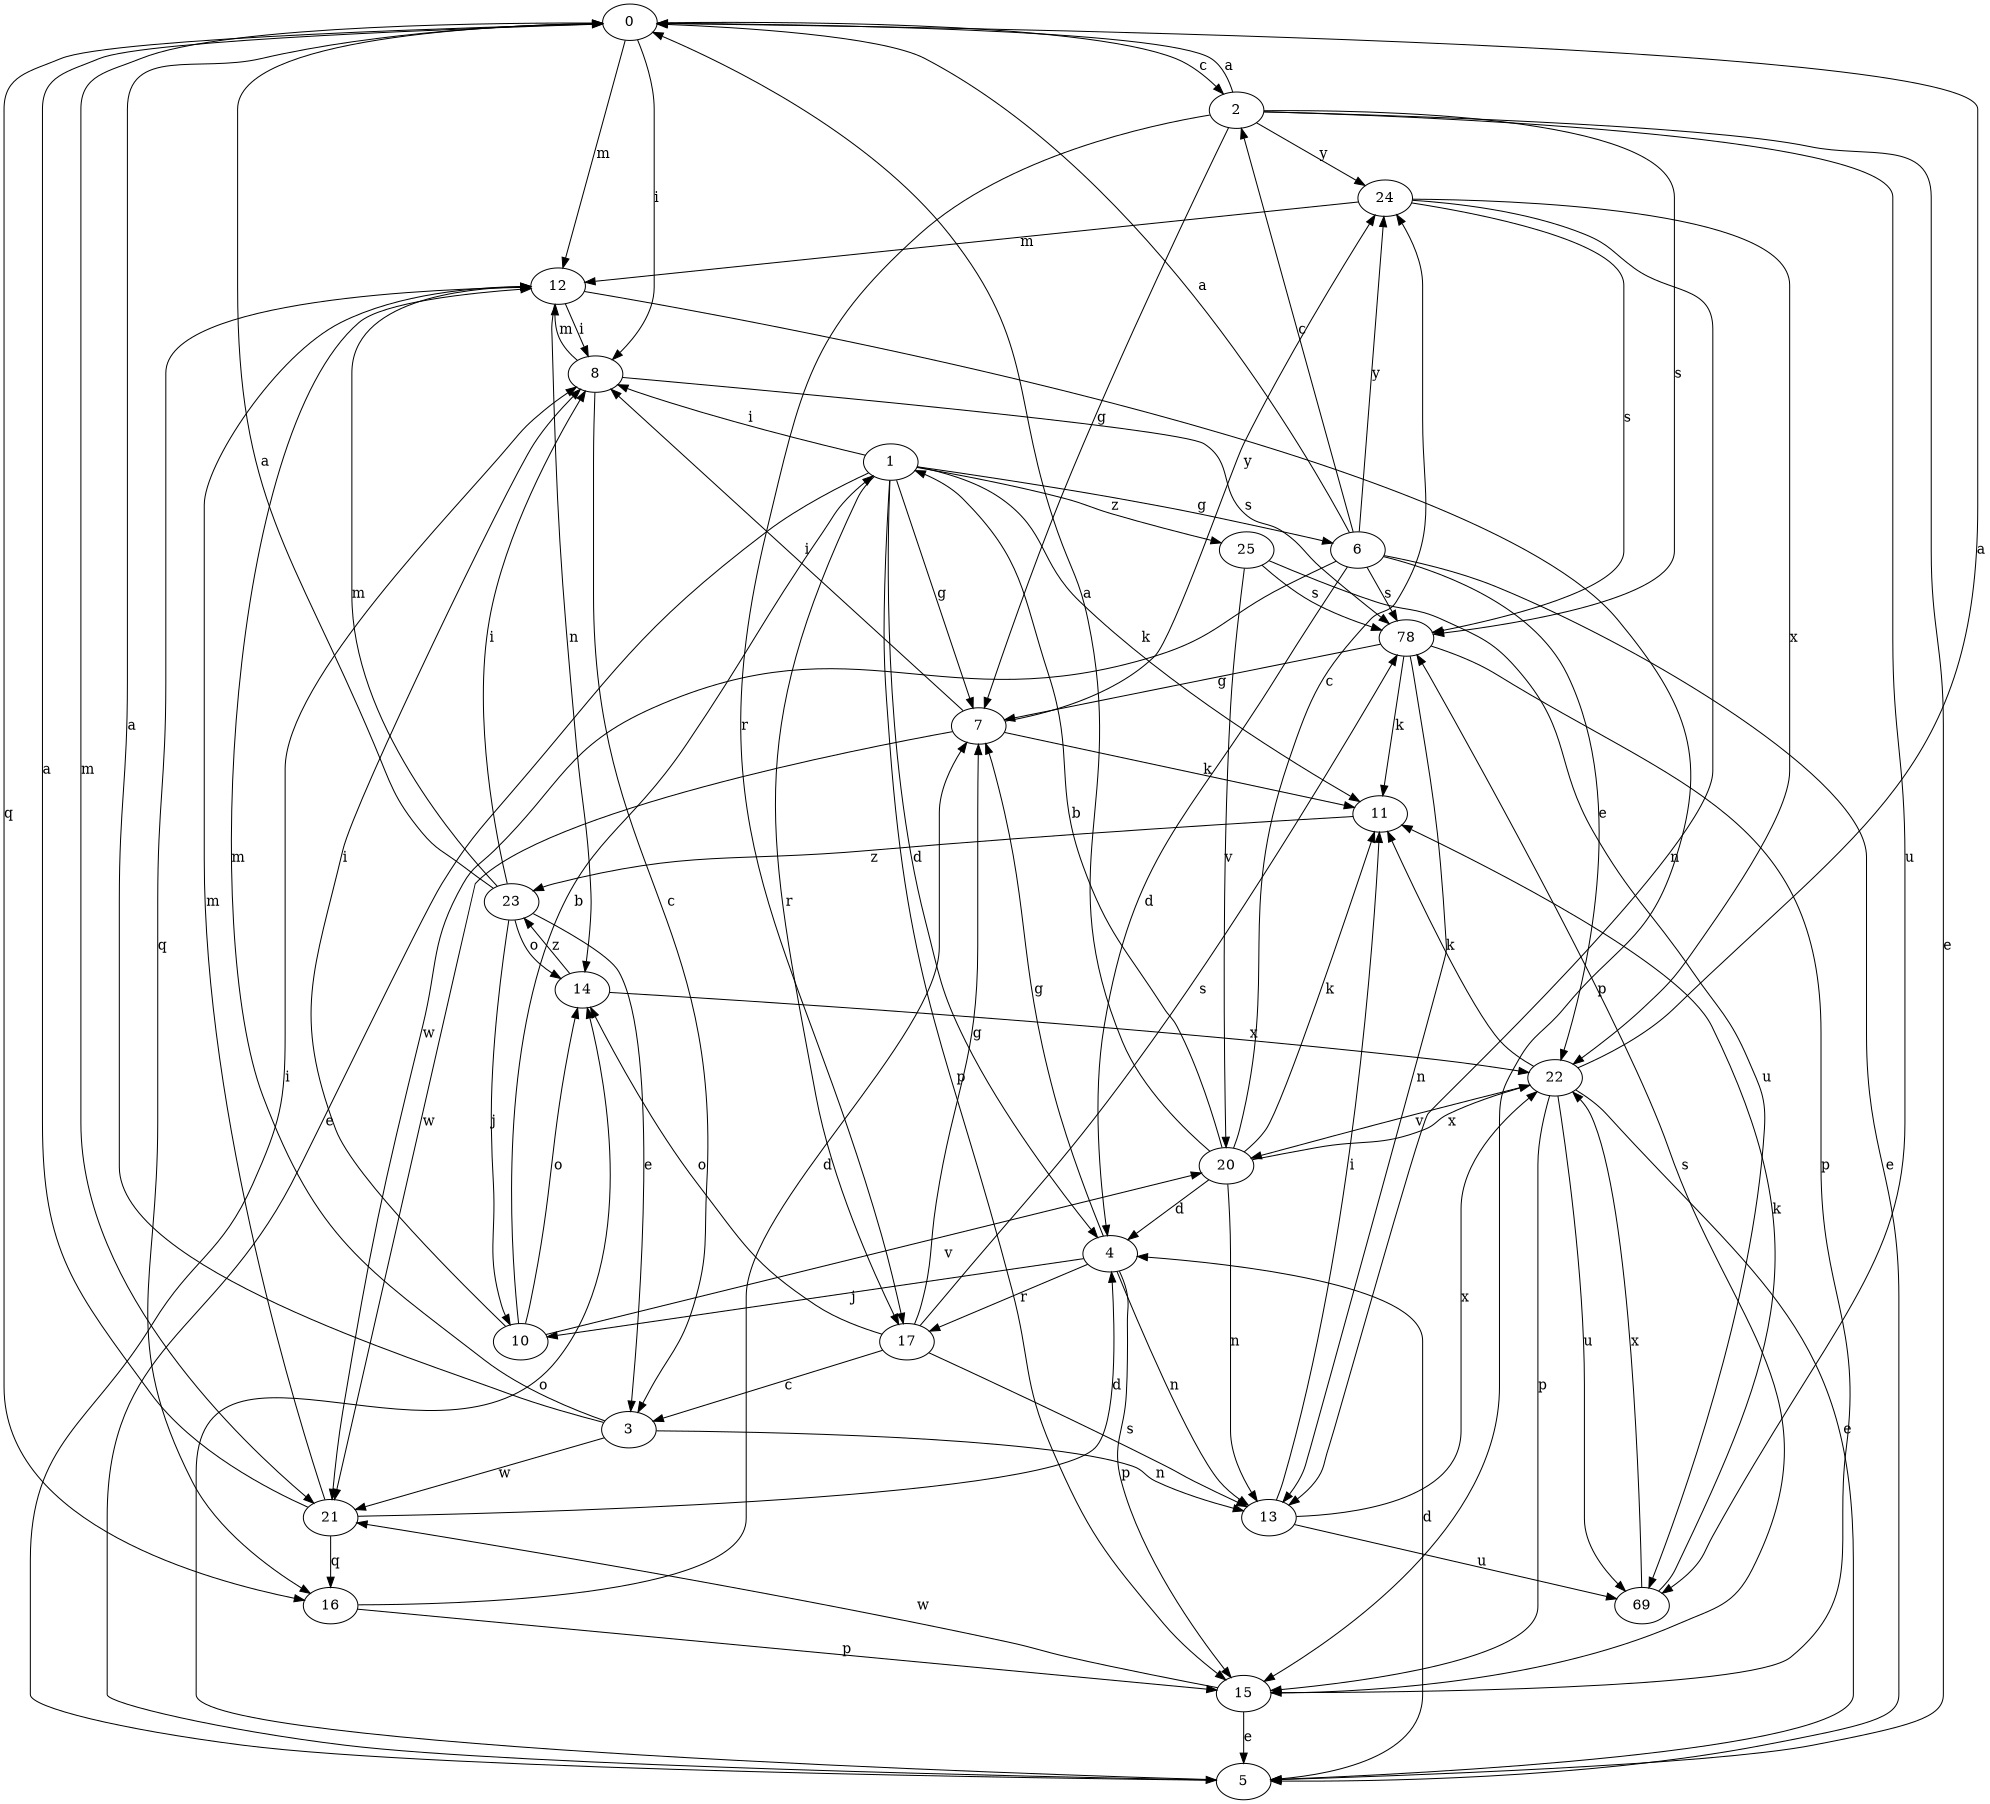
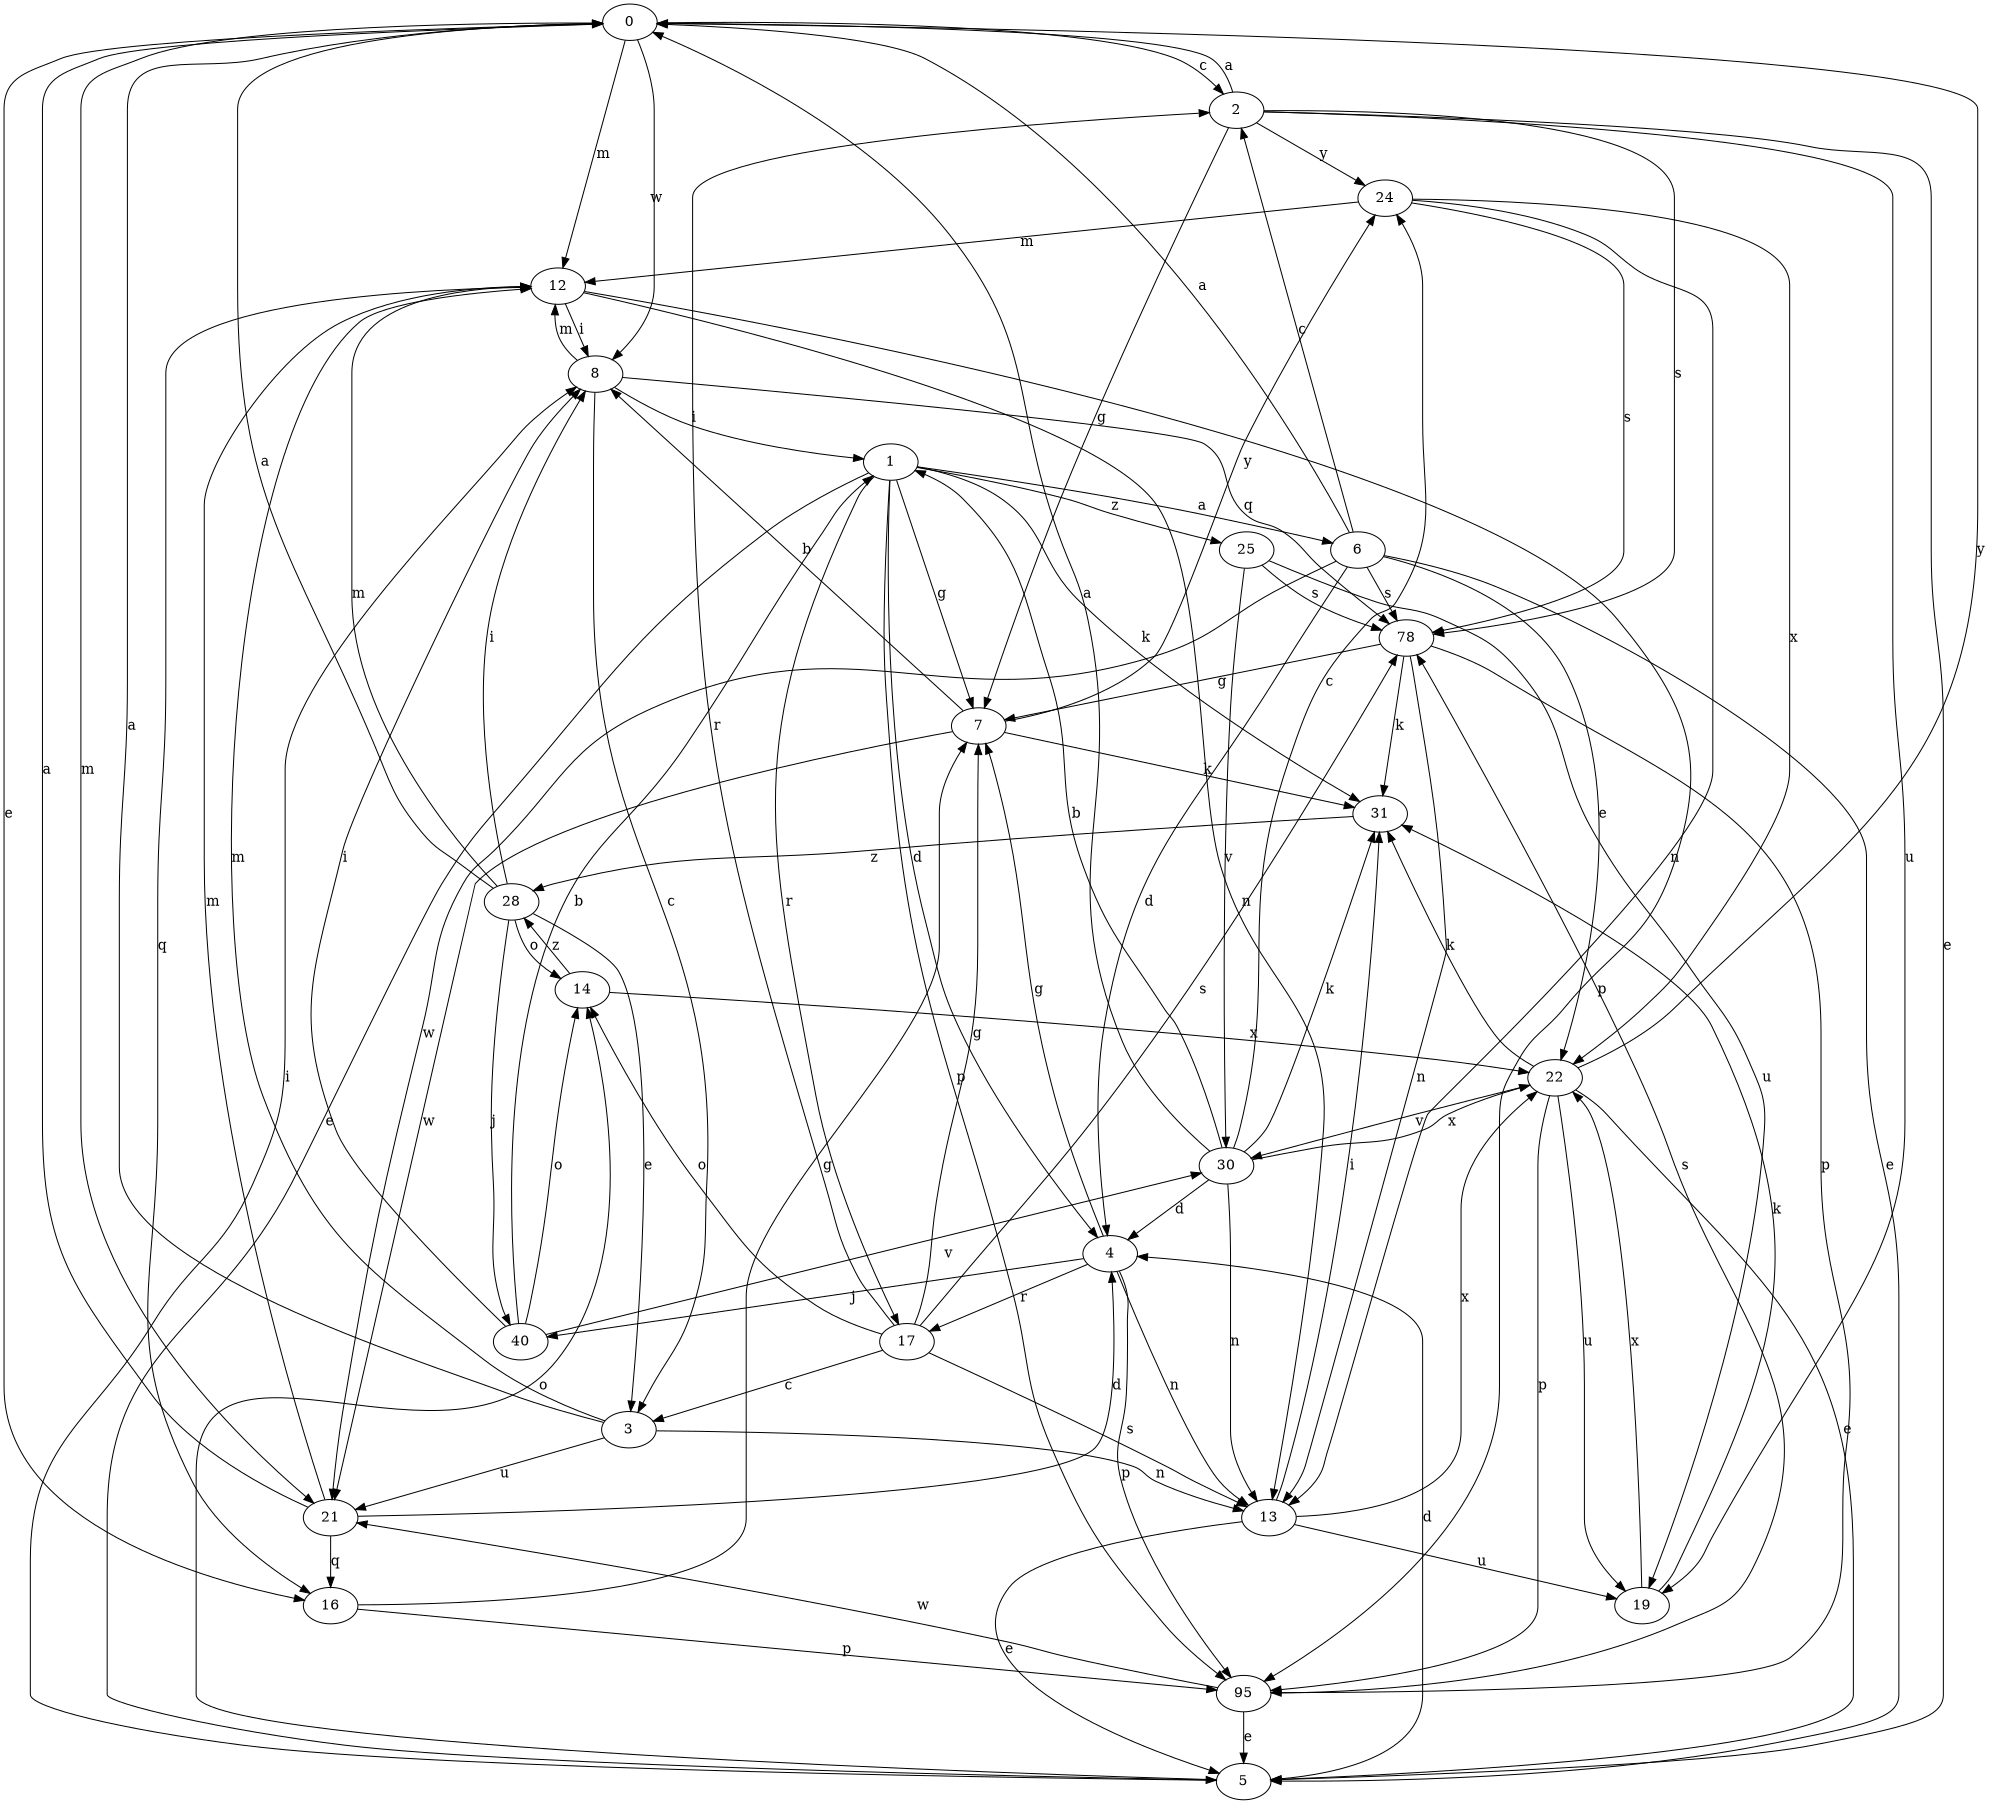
edge "0" -> "8": label "i" -> "w"
edge "6" -> "24": removed, label "y"
edge "1" -> "8": reversed
edge "1" -> "6": label "g" -> "a"
edge "8" -> "78": label "s" -> "q"
edge "7" -> "8": label "i" -> "b"
edge "22" -> "0": label "a" -> "y"
edge "2" -> "17": reversed
edge "12" -> "14": now "12" -> "13"
edge "0" -> "16": label "q" -> "e"
node "11": label "11" -> "31"
node "23": label "23" -> "28"
edge "16" -> "7": label "d" -> "g"
node "20": label "20" -> "30"
node "10": label "10" -> "40"
edge "3" -> "21": label "w" -> "u"
node "69": label "69" -> "19"
edge "13" -> "5": added, label "e"
node "15": label "15" -> "95"
